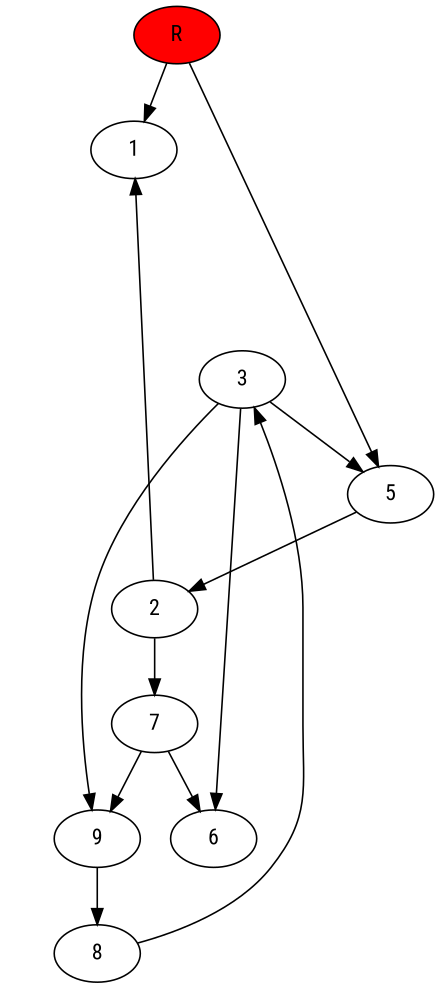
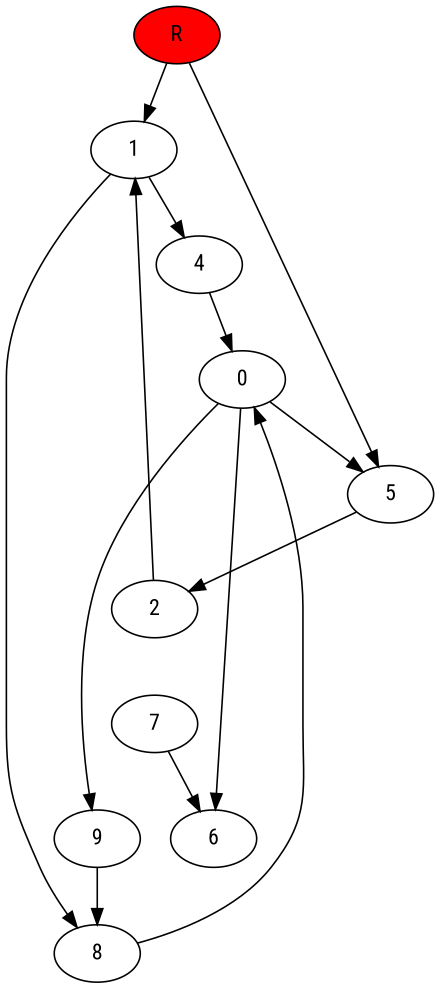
node "4": added
node "3": label "3" -> "0"
edge "1" -> "8": added
edge "2" -> "7": removed
edge "7" -> "9": removed
